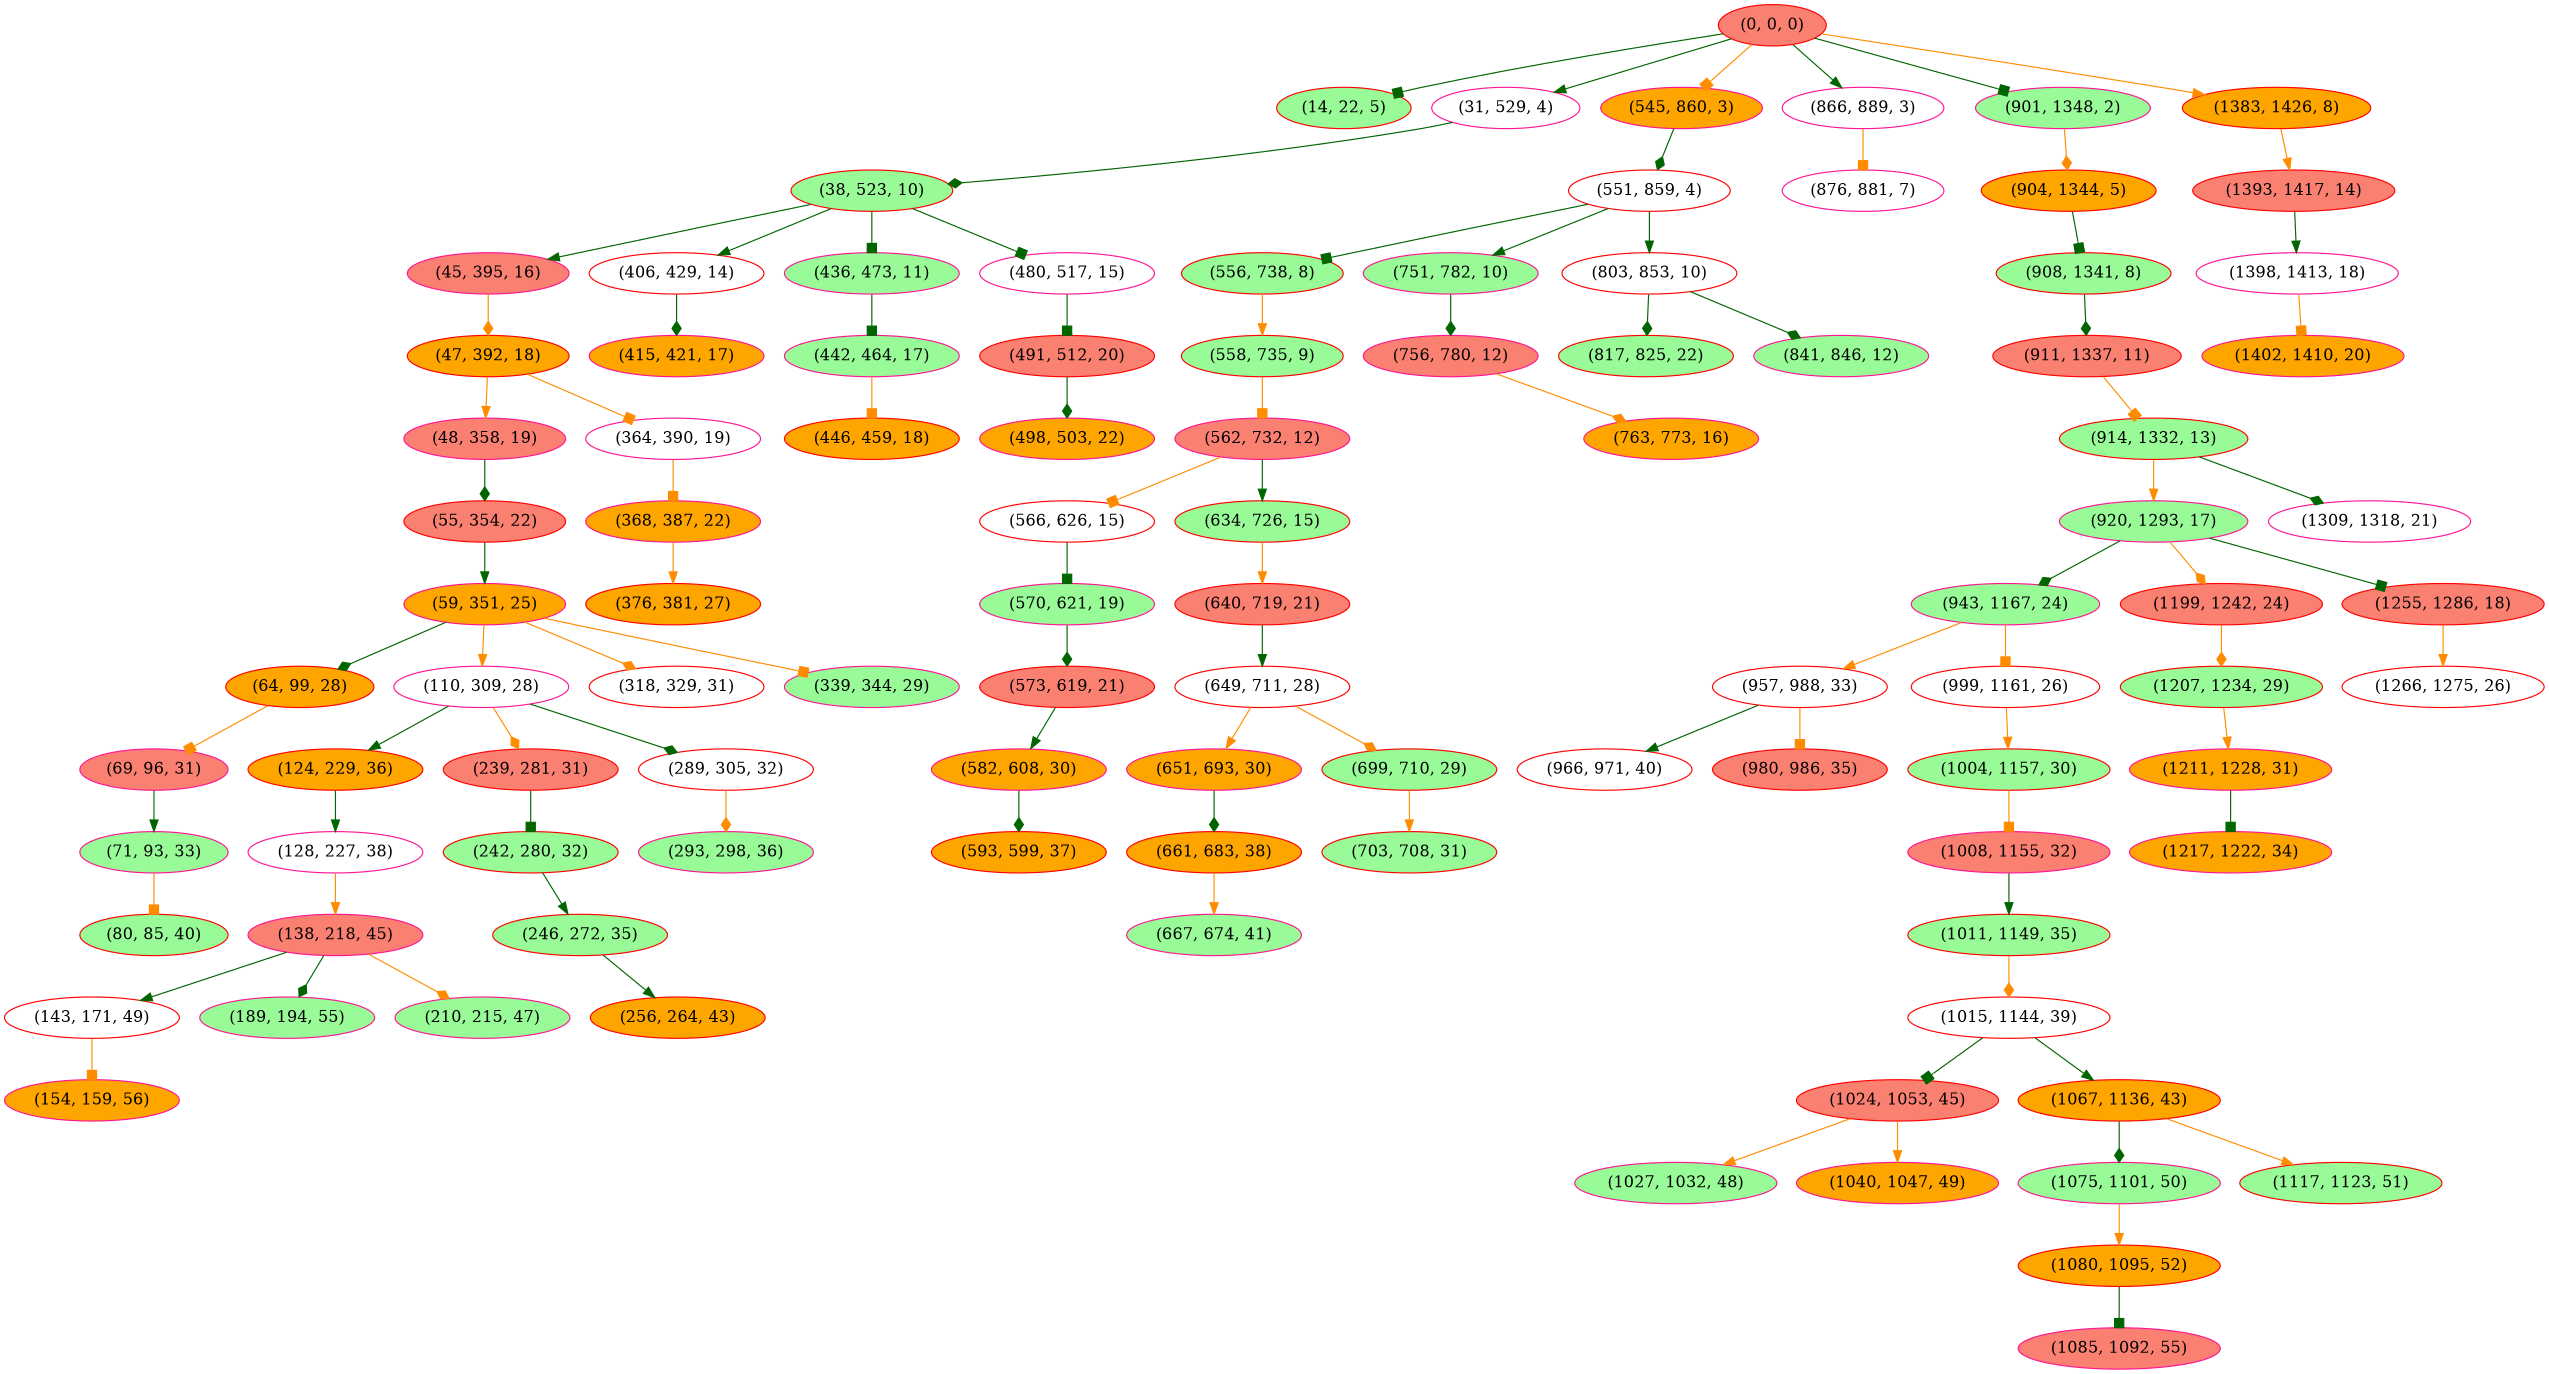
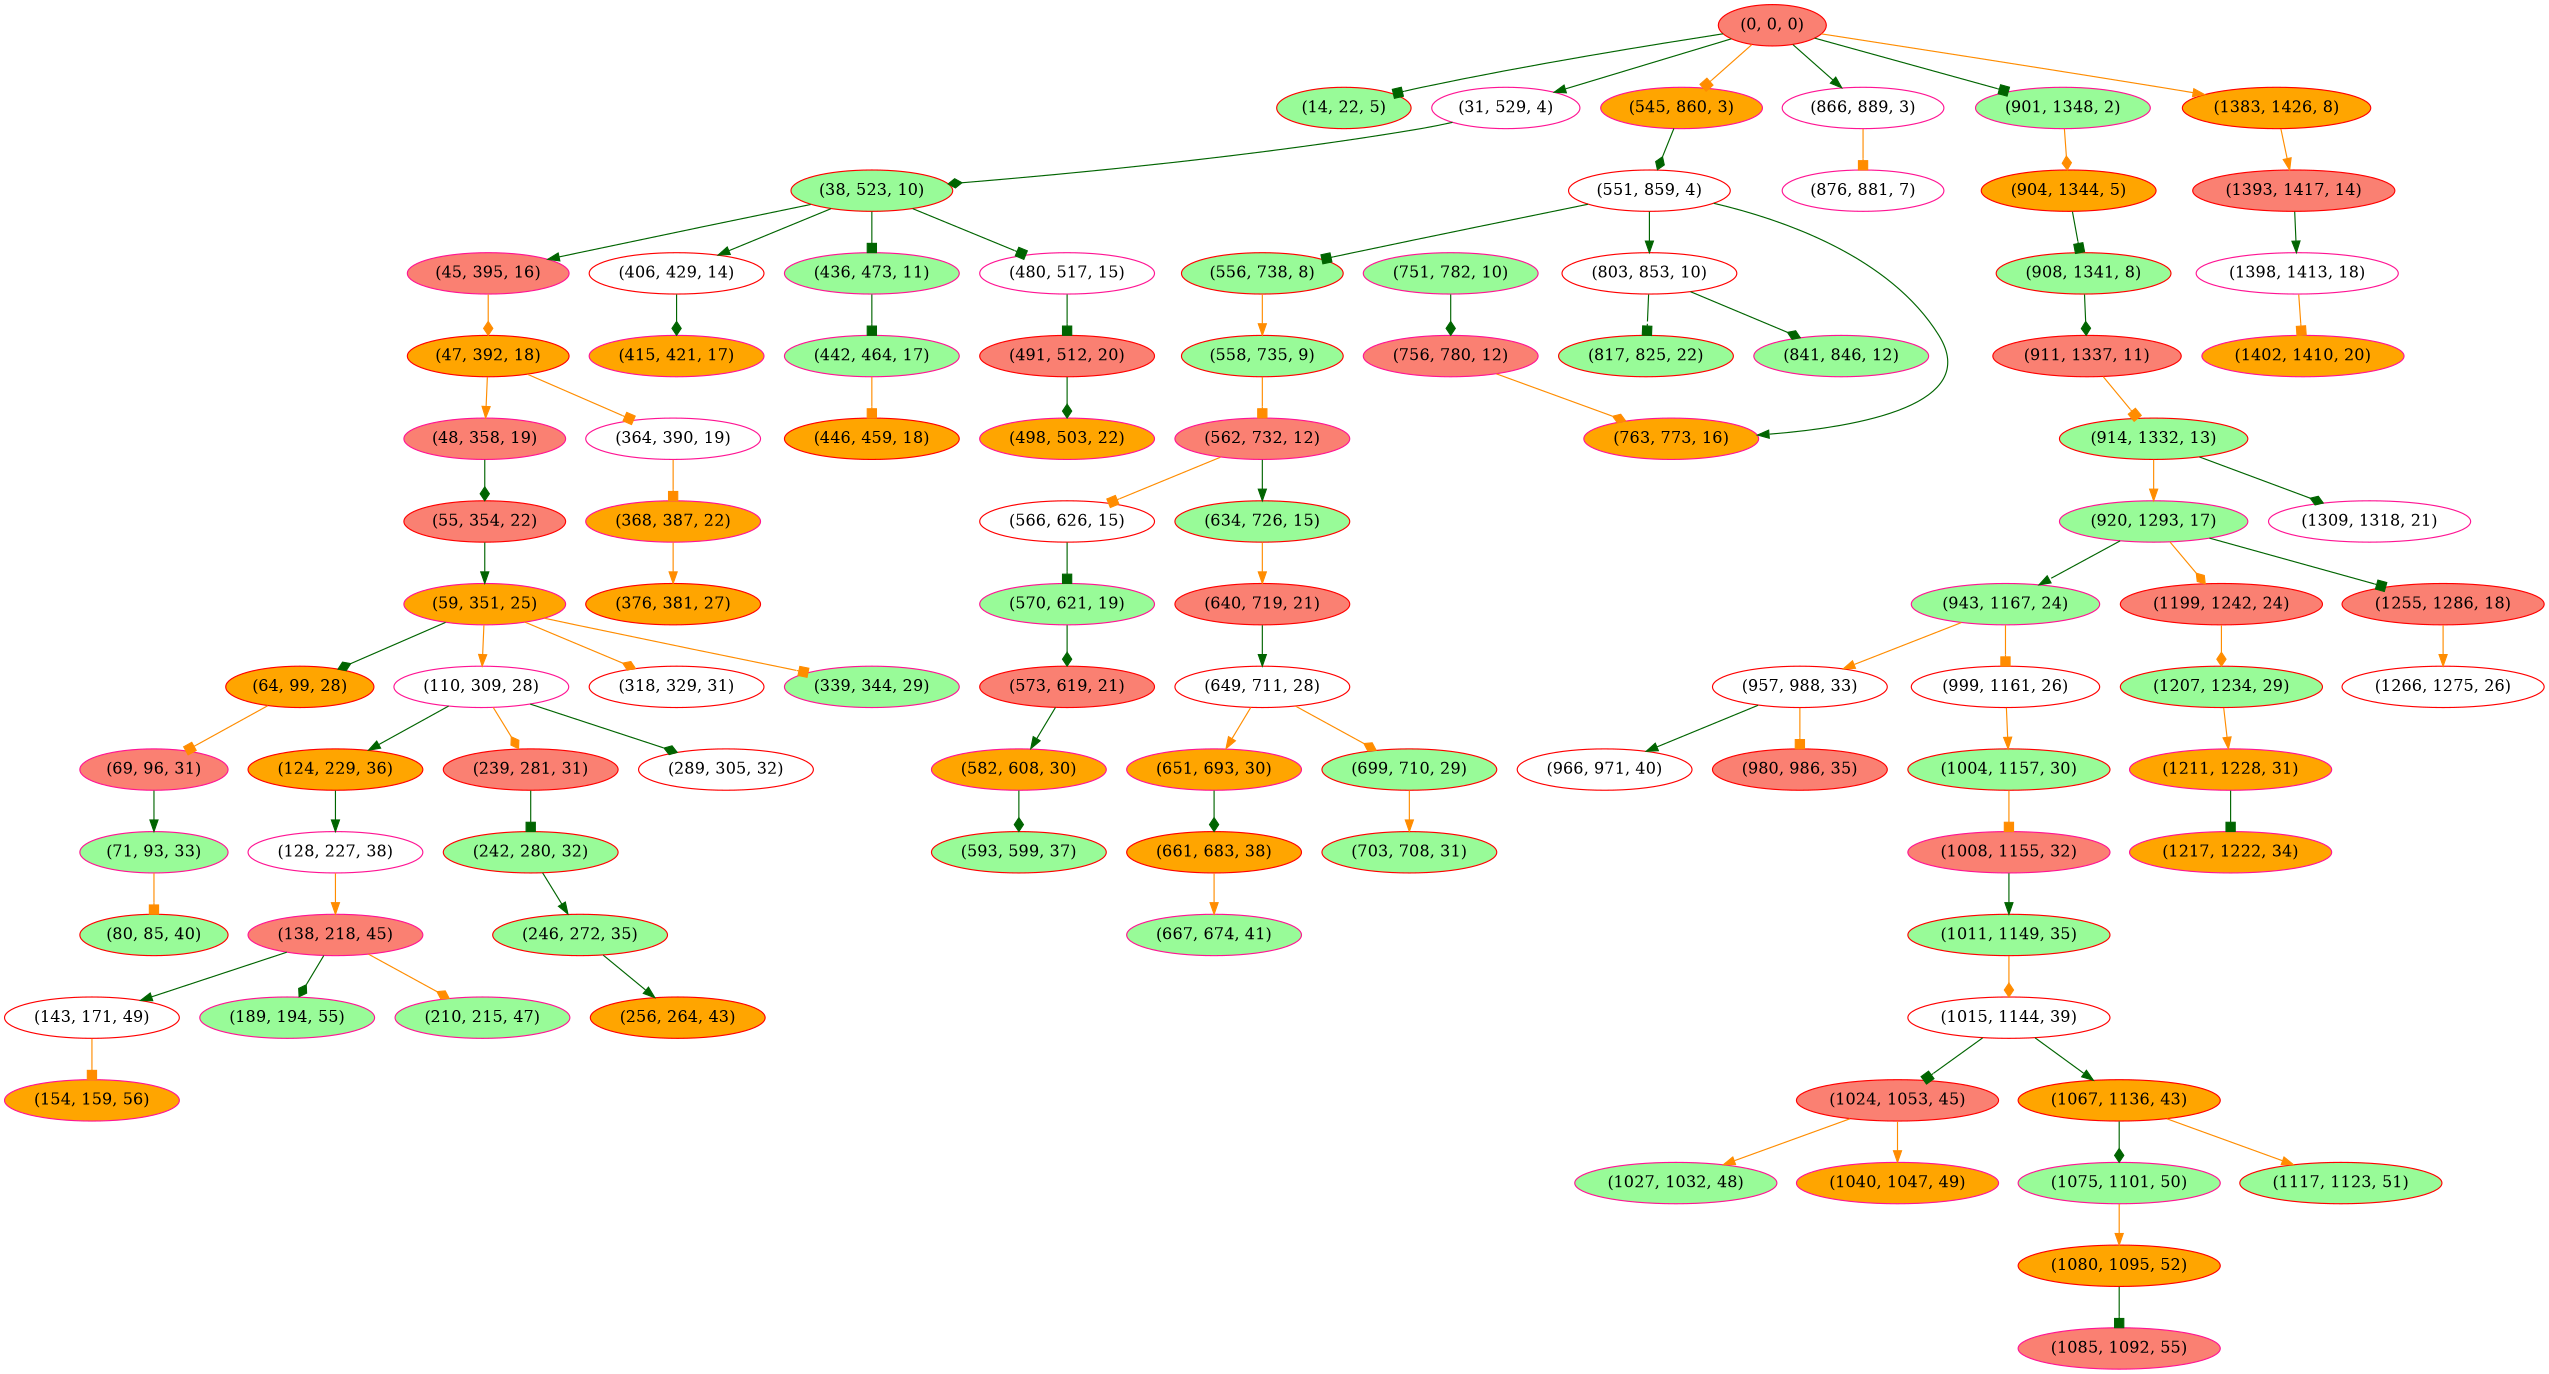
edge "(551, 859, 4)" -> "(751, 782, 10)": now "(551, 859, 4)" -> "(763, 773, 16)"
edge "(803, 853, 10)" -> "(817, 825, 22)": arrowhead diamond -> box
edge "(920, 1293, 17)" -> "(943, 1167, 24)": arrowhead diamond -> normal
node "(293, 298, 36)": removed
node "(593, 599, 37)": fillcolor orange -> palegreen
